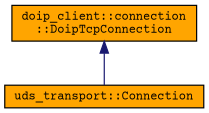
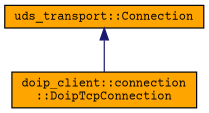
edge "uds_transport::Connection" -> "doip_client::connection ::DoipTcpConnection": reversed
